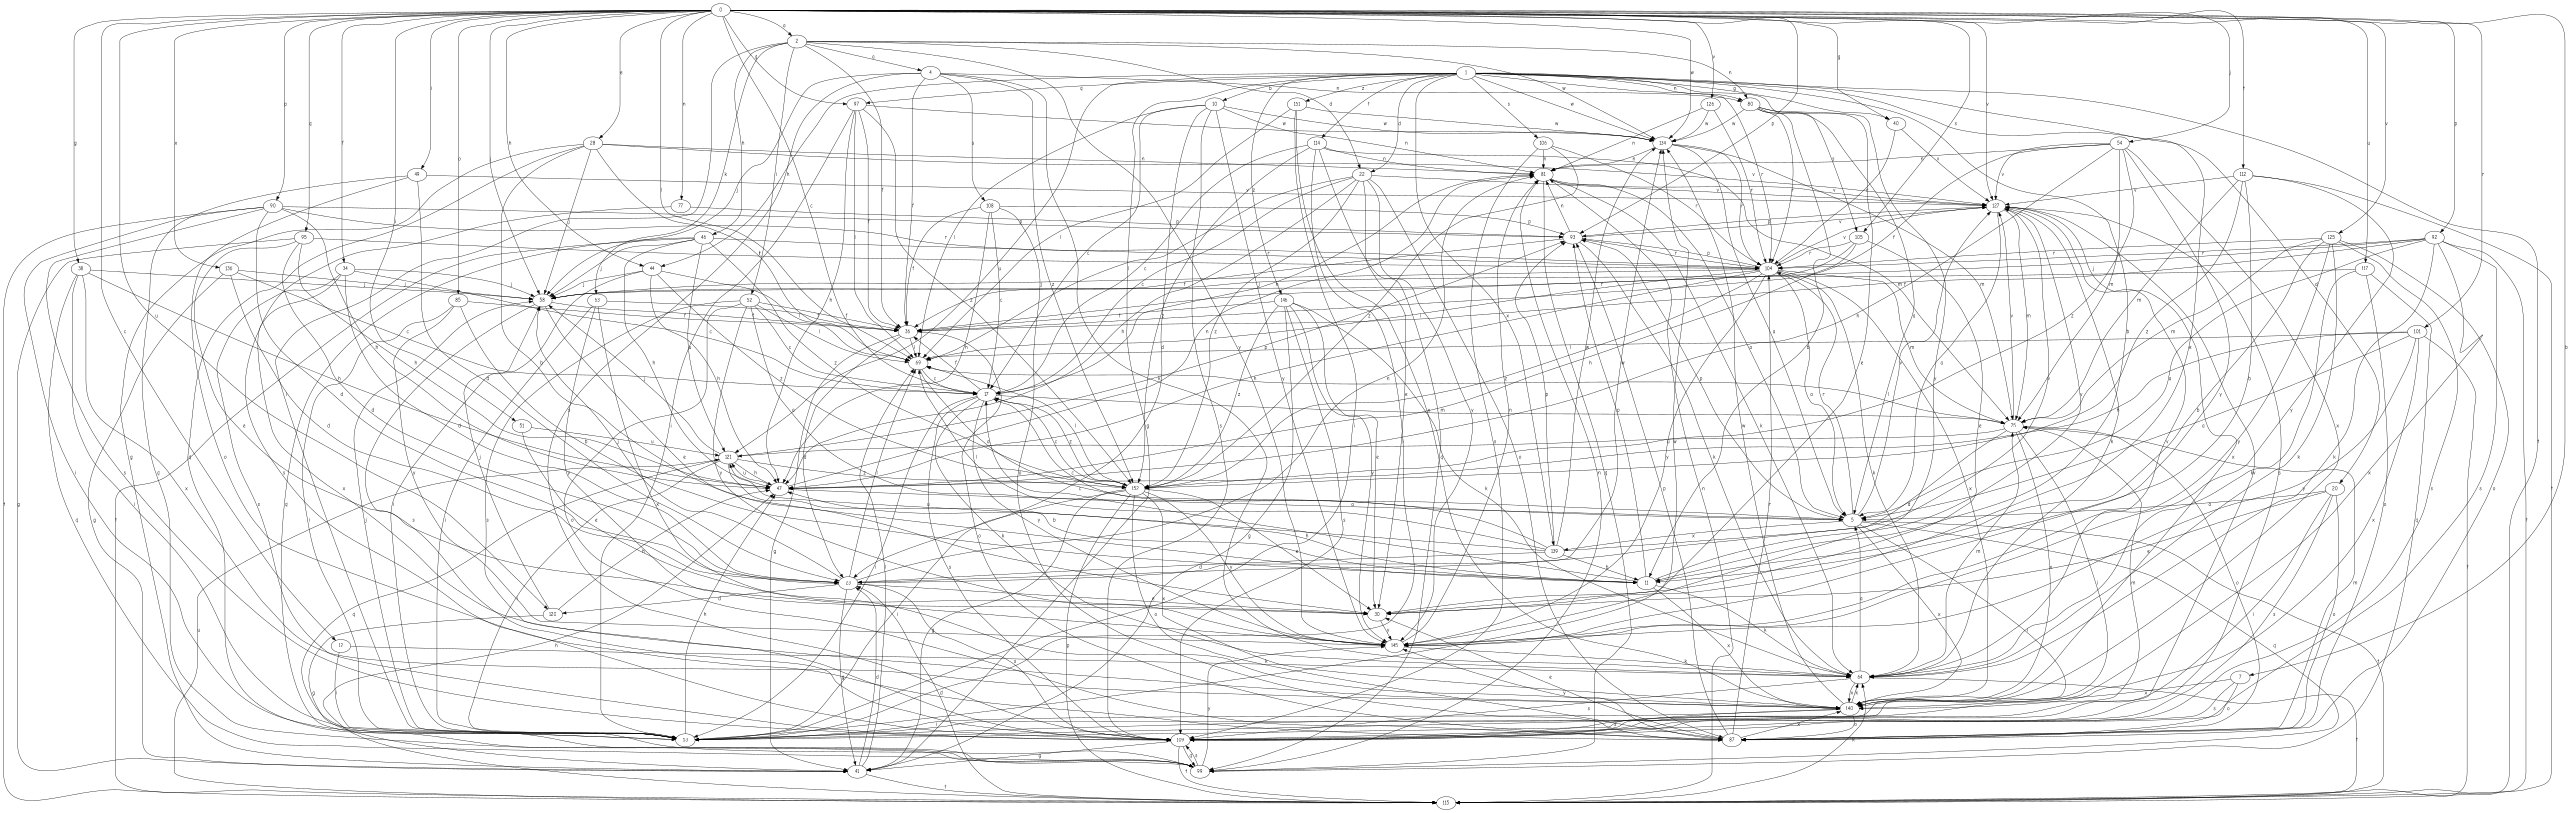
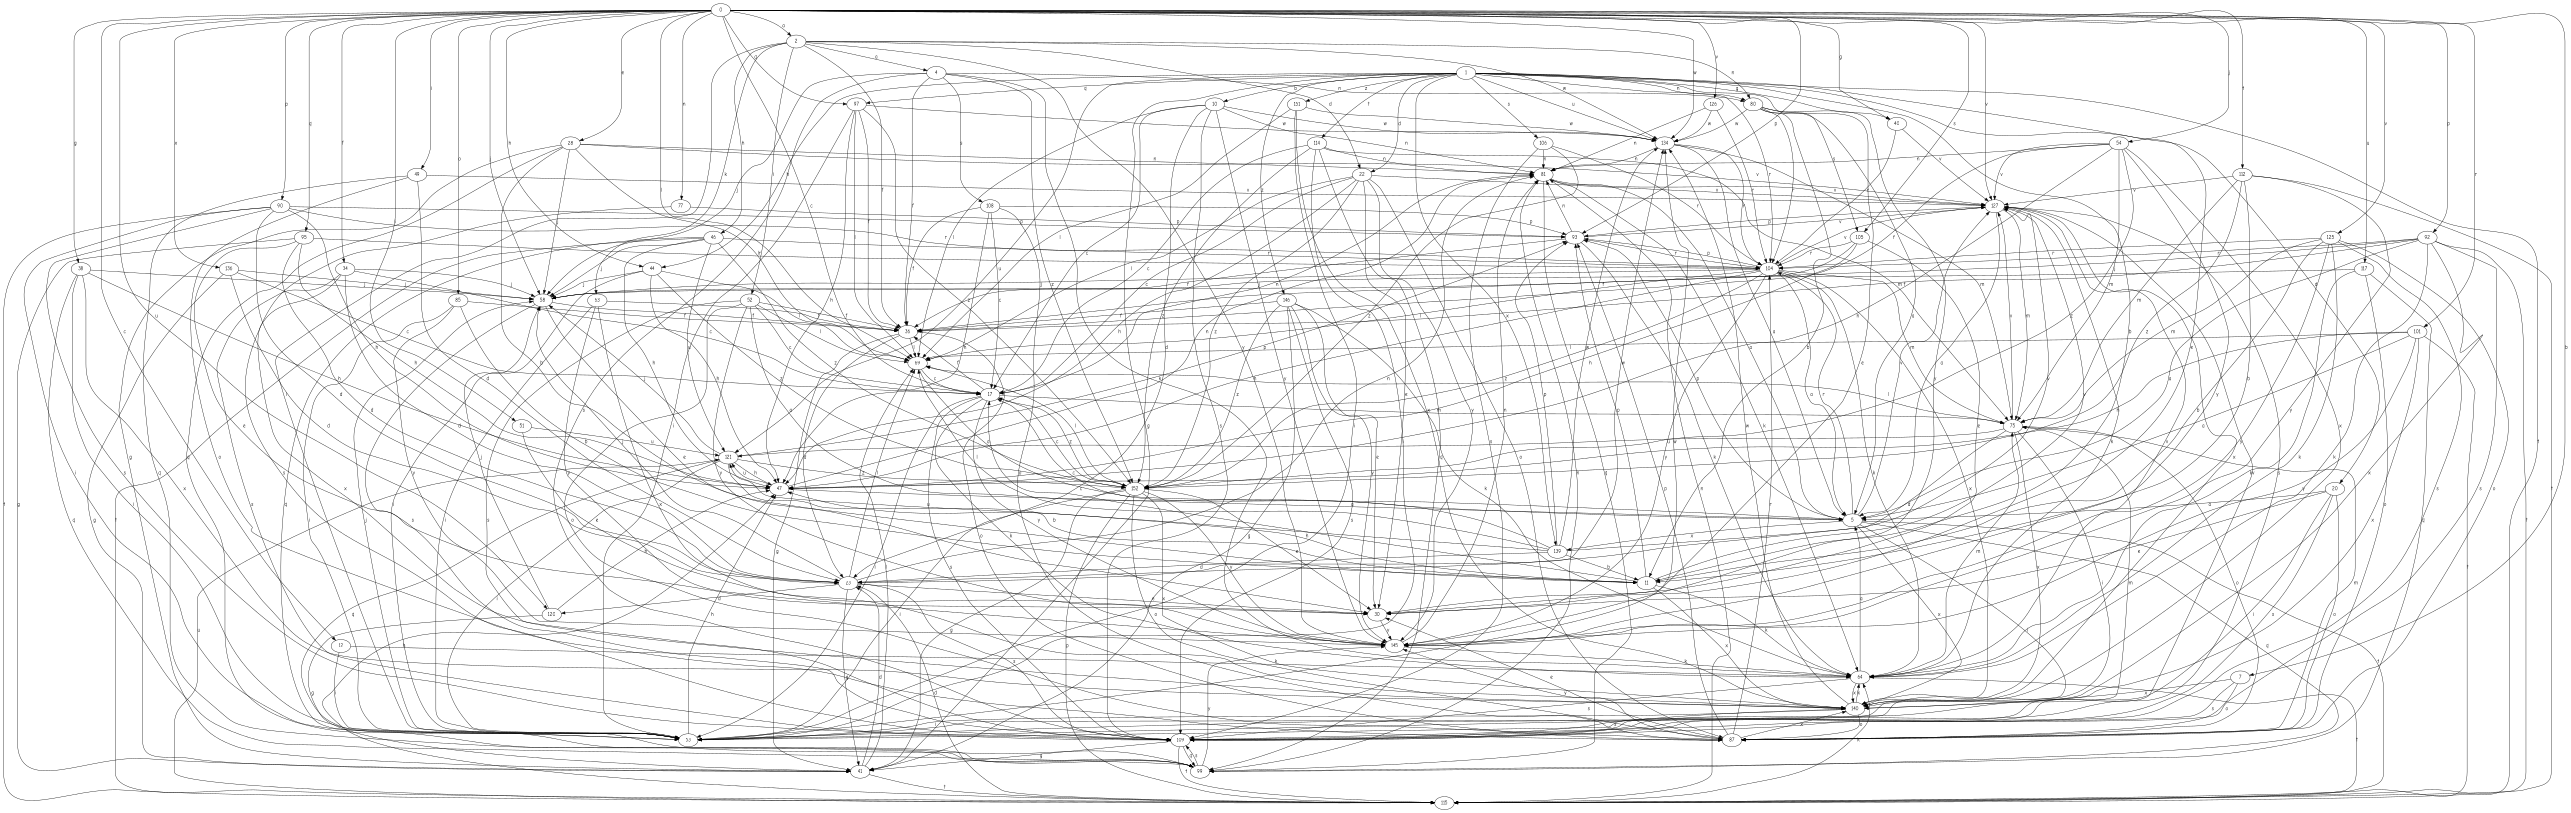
edge "1" -> "134": label "w" -> "u"
